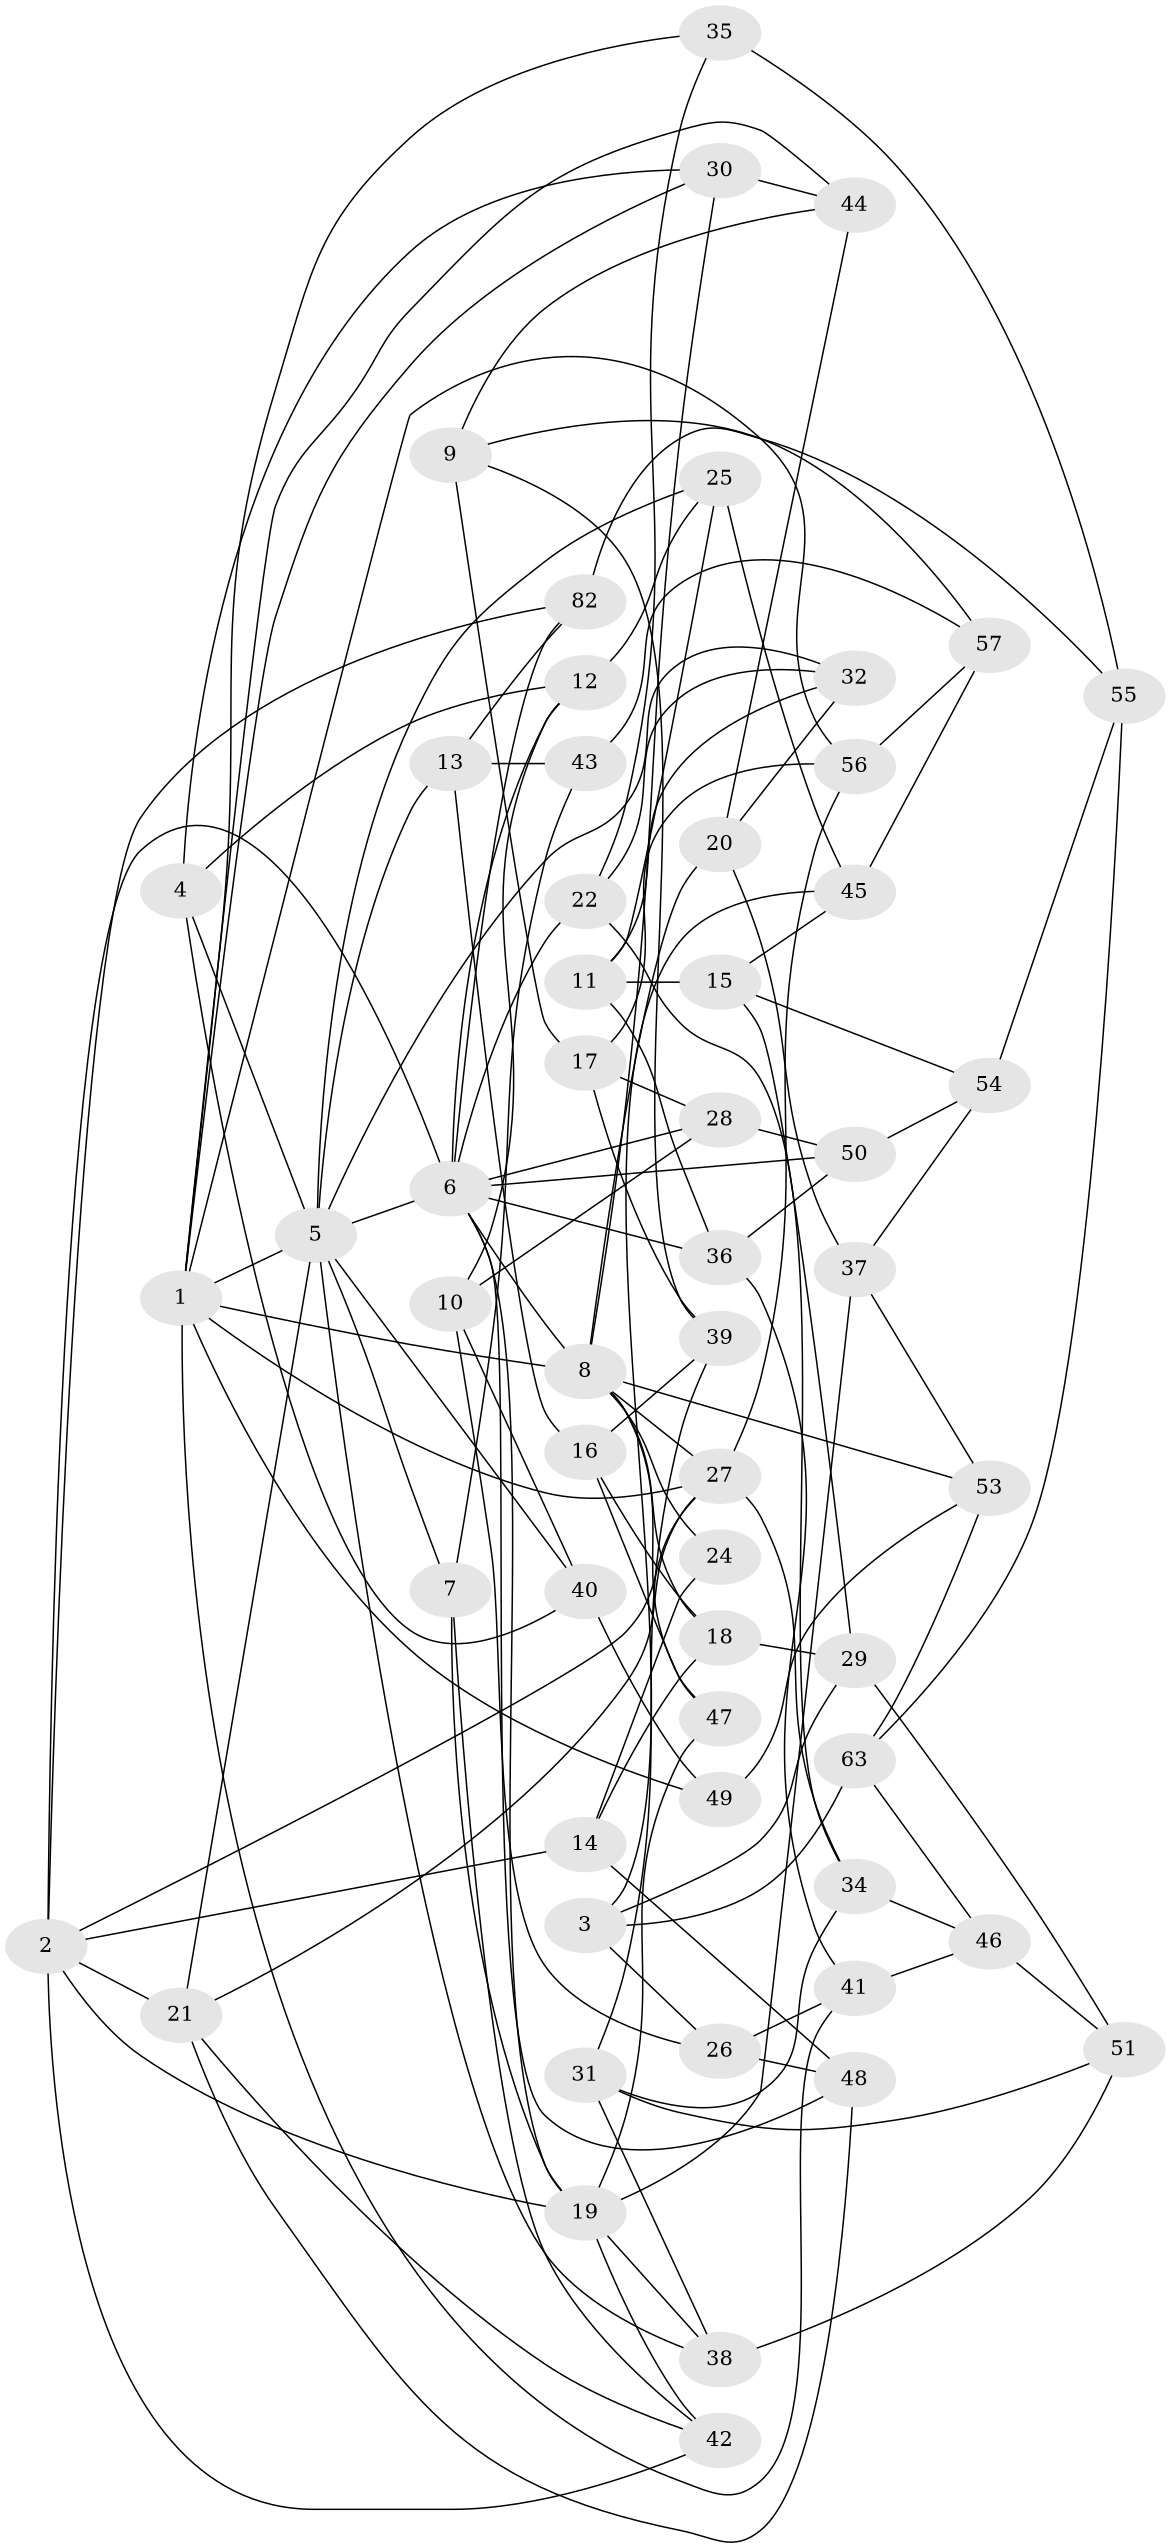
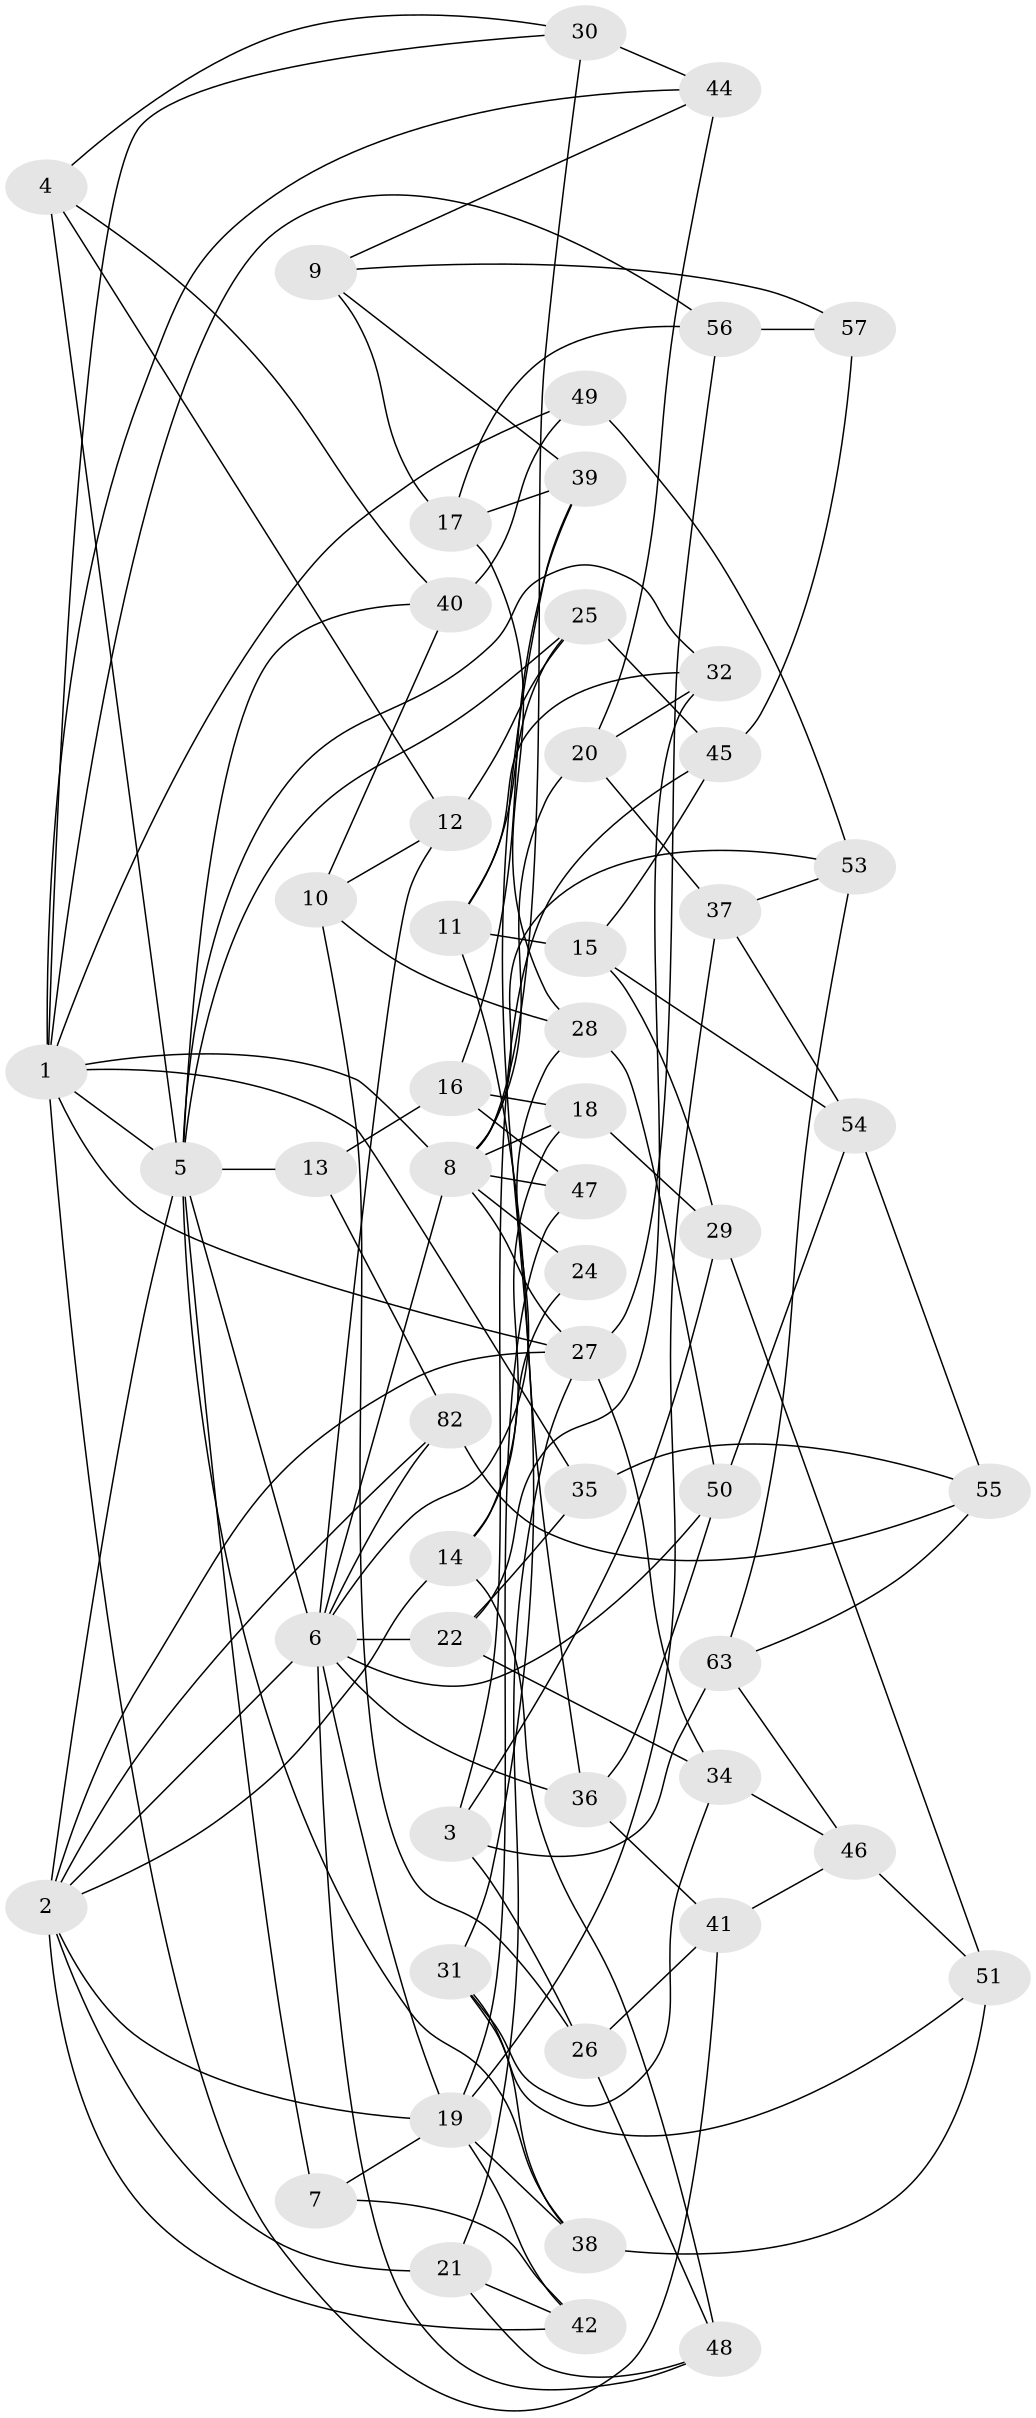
node "43": removed
edge "5" -- "21": now "5" -- "2"
